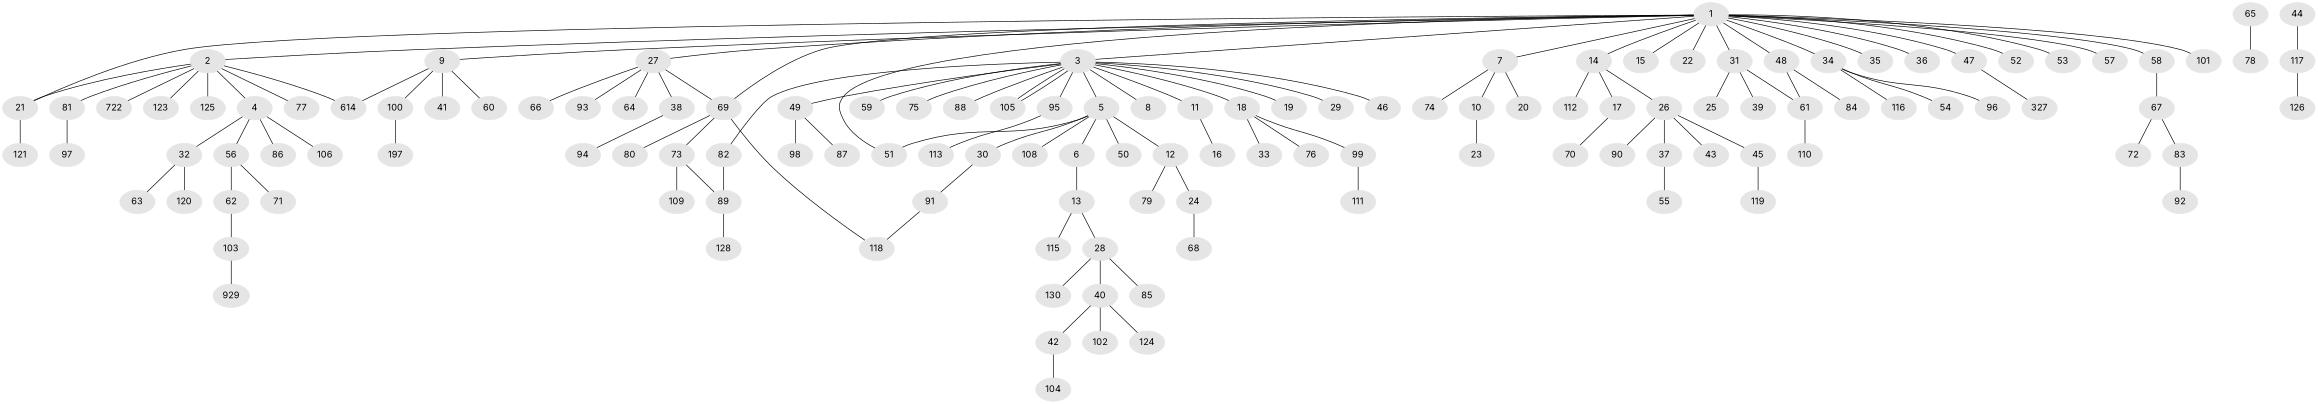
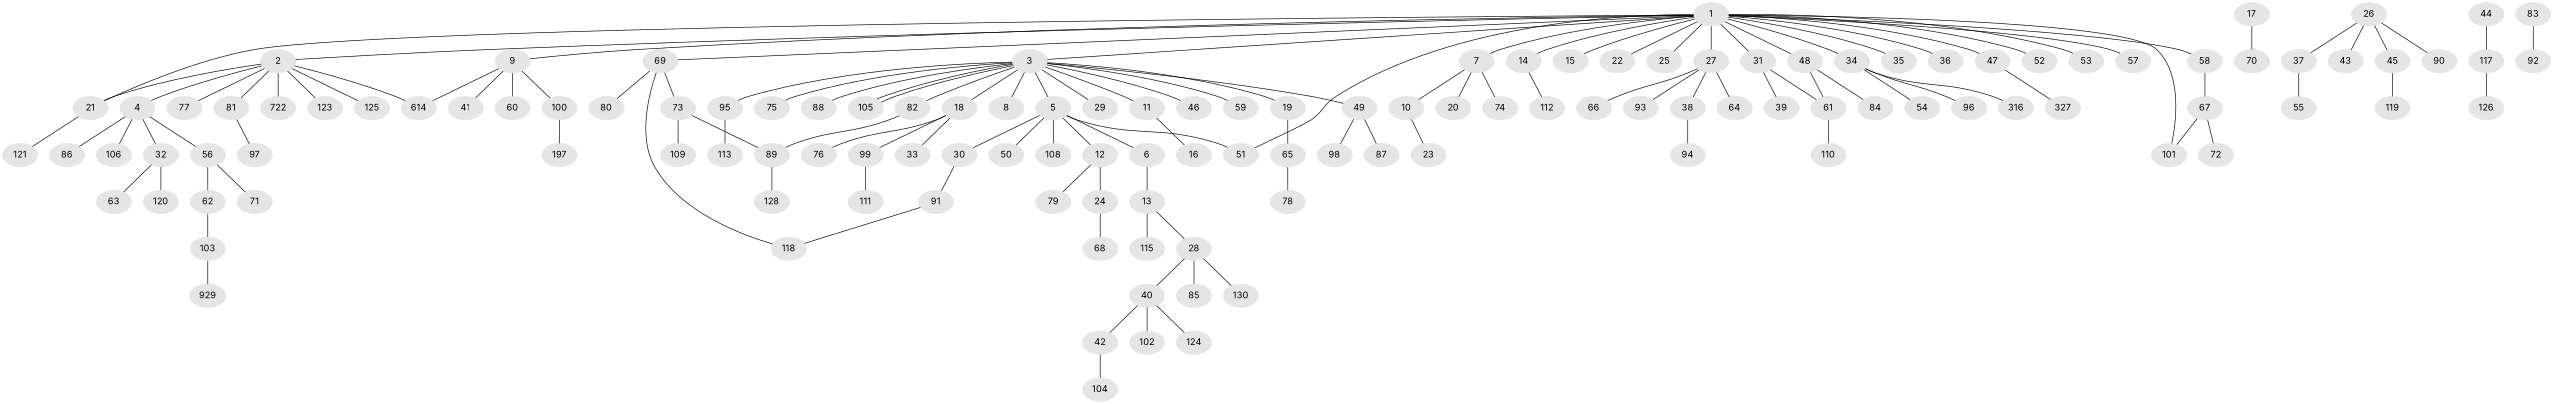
edge "27" -- "69": removed
edge "14" -- "17": removed
edge "14" -- "26": removed
edge "31" -- "25": now "1" -- "25"
node "116": label "116" -> "316"
edge "19" -- "65": added
edge "67" -- "83": now "67" -- "101"
